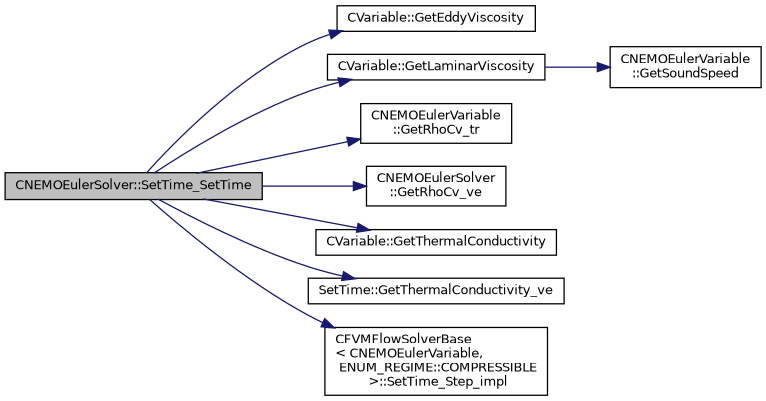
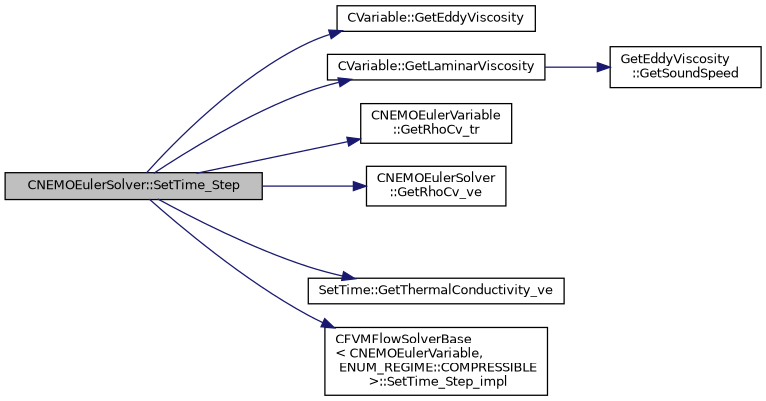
node "CNEMOEulerVariable ::GetSoundSpeed": label "CNEMOEulerVariable ::GetSoundSpeed" -> "GetEddyViscosity ::GetSoundSpeed"
node "CNEMOEulerSolver::SetTime_SetTime": label "CNEMOEulerSolver::SetTime_SetTime" -> "CNEMOEulerSolver::SetTime_Step"
node "CVariable::GetThermalConductivity": removed
